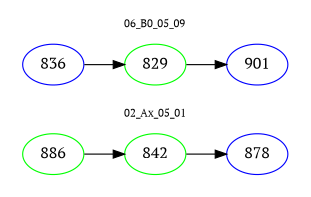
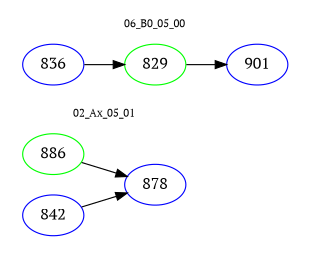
cluster "06_B0_05_09": label "06_B0_05_09" -> "06_B0_05_00"
edge "886" -> "842": now "886" -> "878"
node "842": color green -> blue
